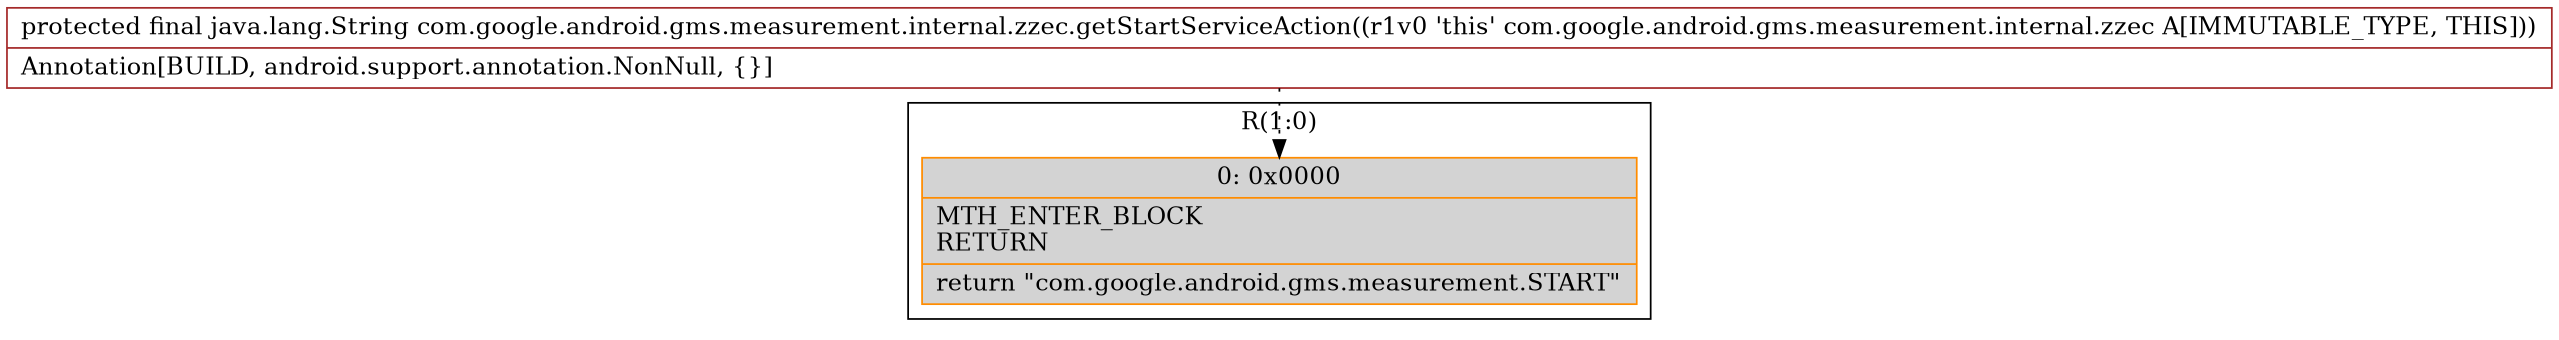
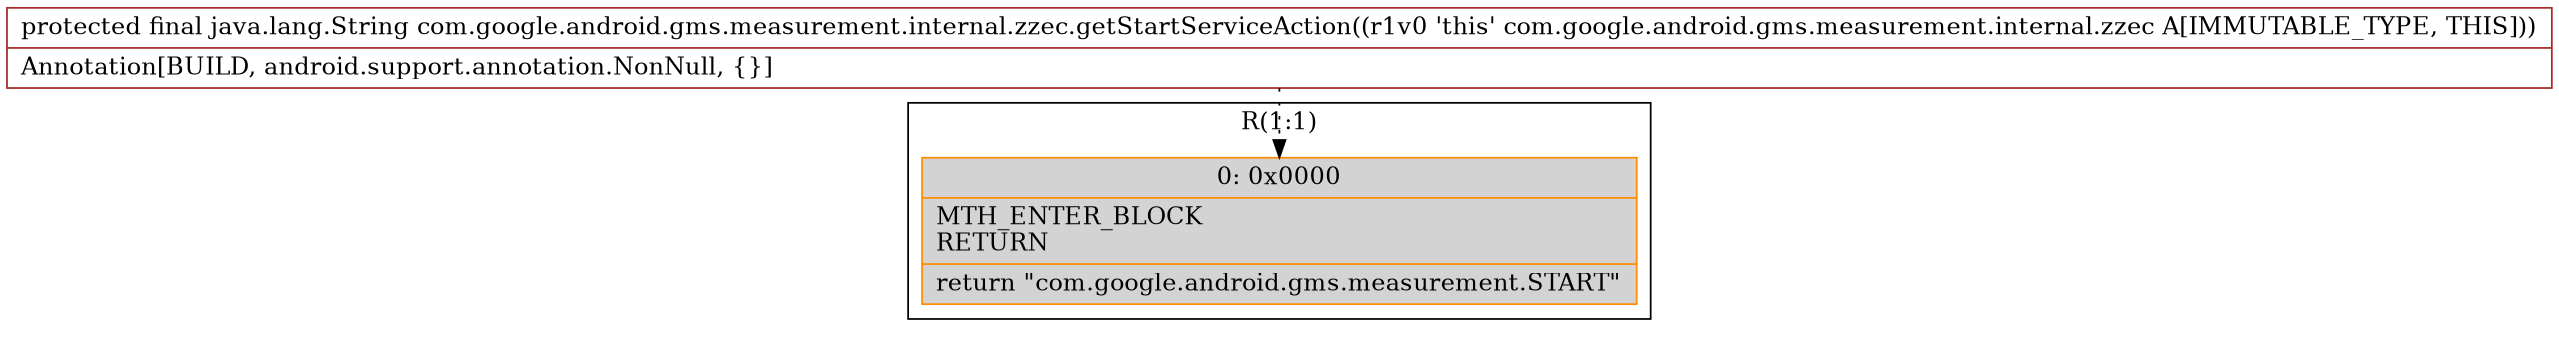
cluster "R(1:0)": label "R(1:0)" -> "R(1:1)"
